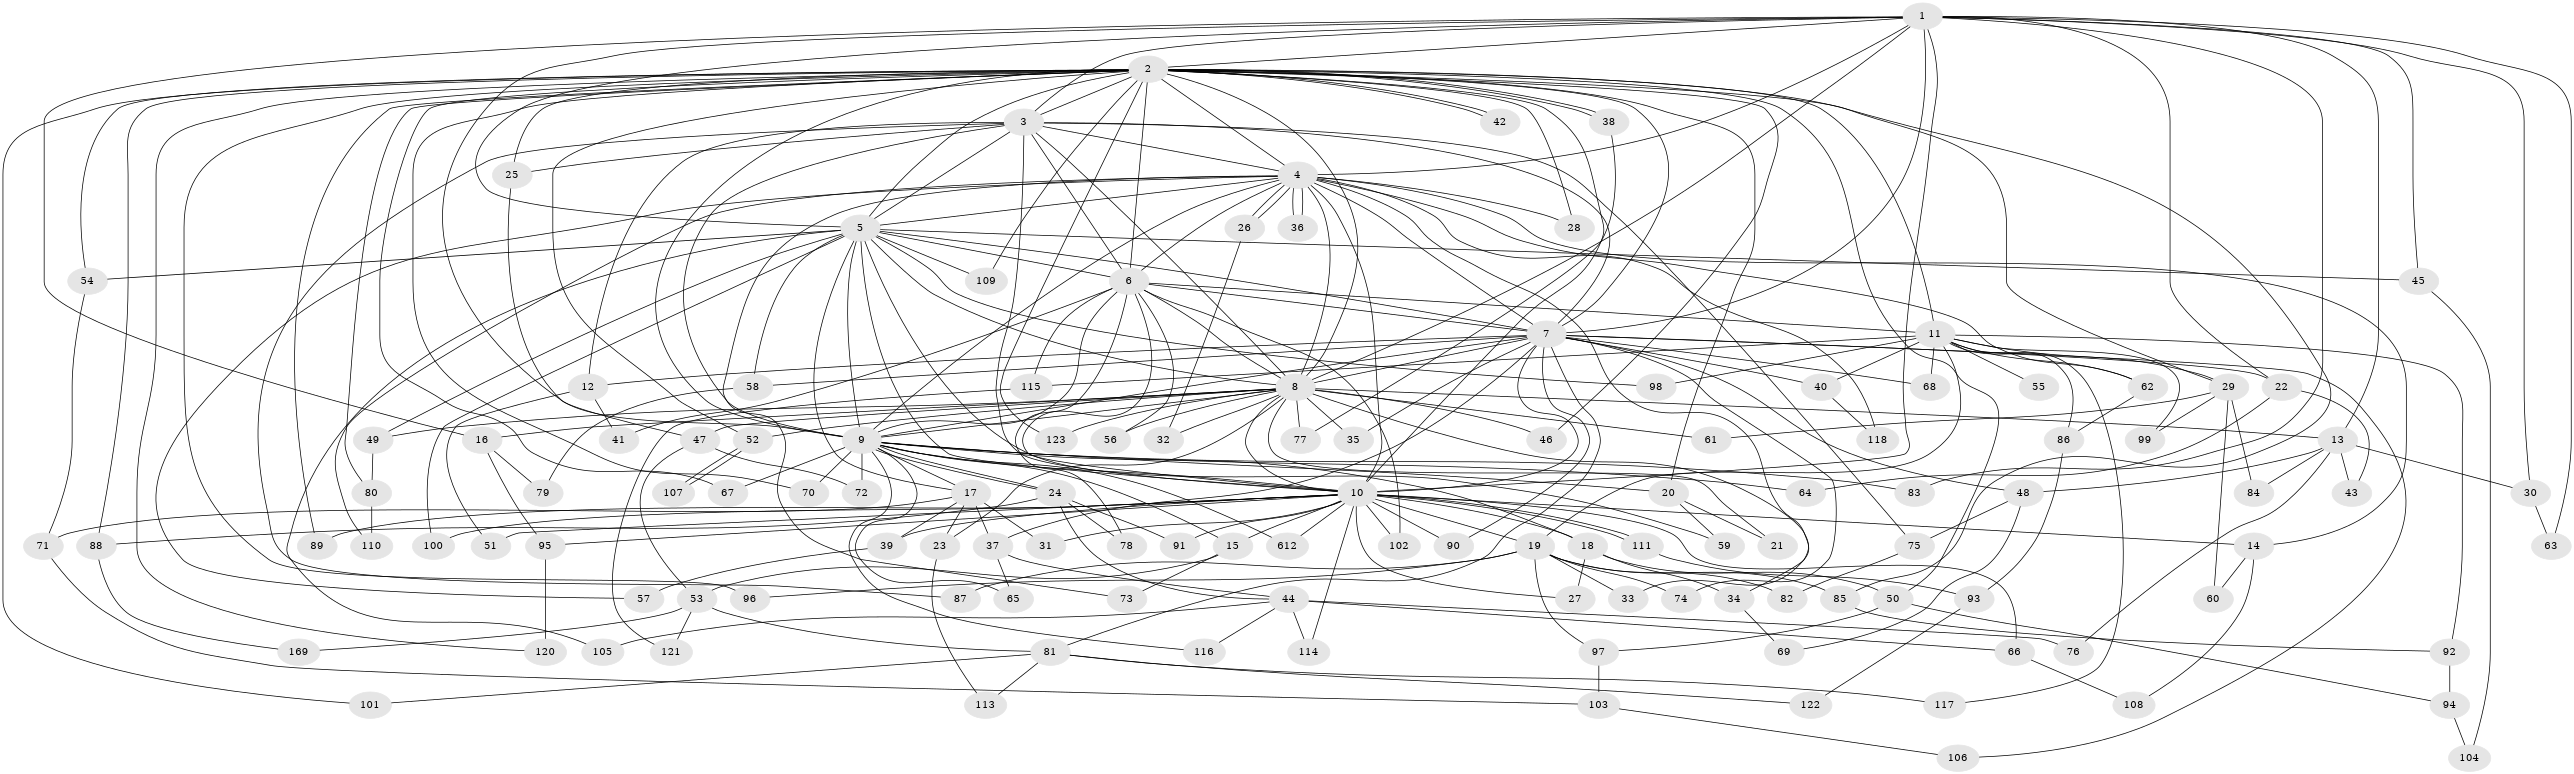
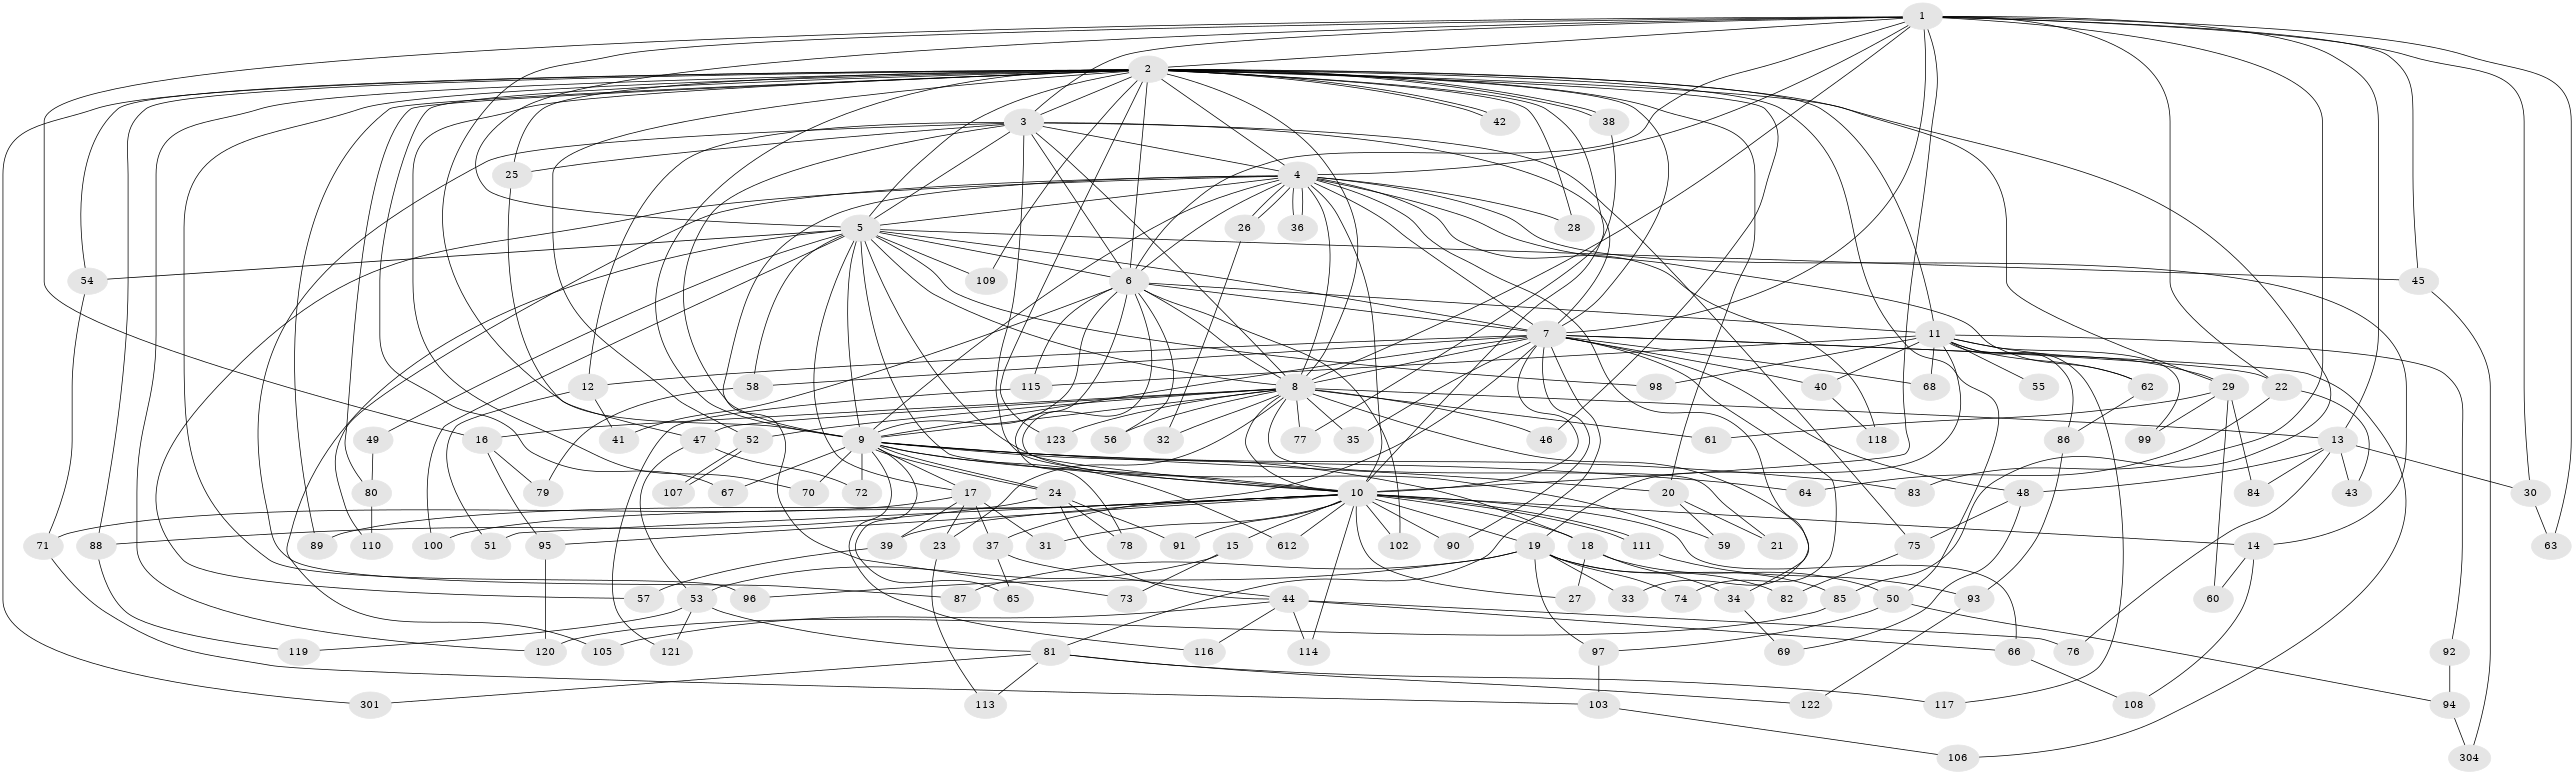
edge "1" -- "6": added
edge "8" -- "49": removed
edge "9" -- "15": removed
edge "85" -- "92": now "85" -- "120"
node "169": label "169" -> "119"
node "101": label "101" -> "301"
node "104": label "104" -> "304"
